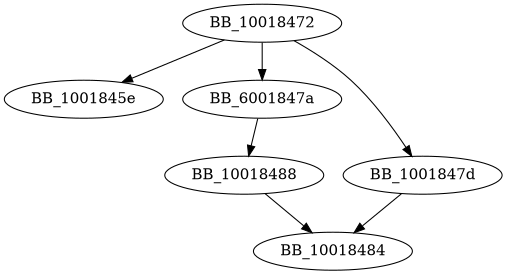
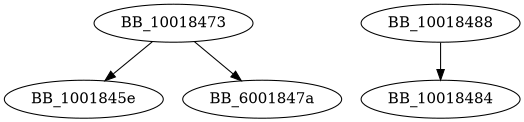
node "BB_10018472": label "BB_10018472" -> "BB_10018473"
edge "BB_6001847a" -> "BB_10018488": removed
node "BB_1001847d": removed
